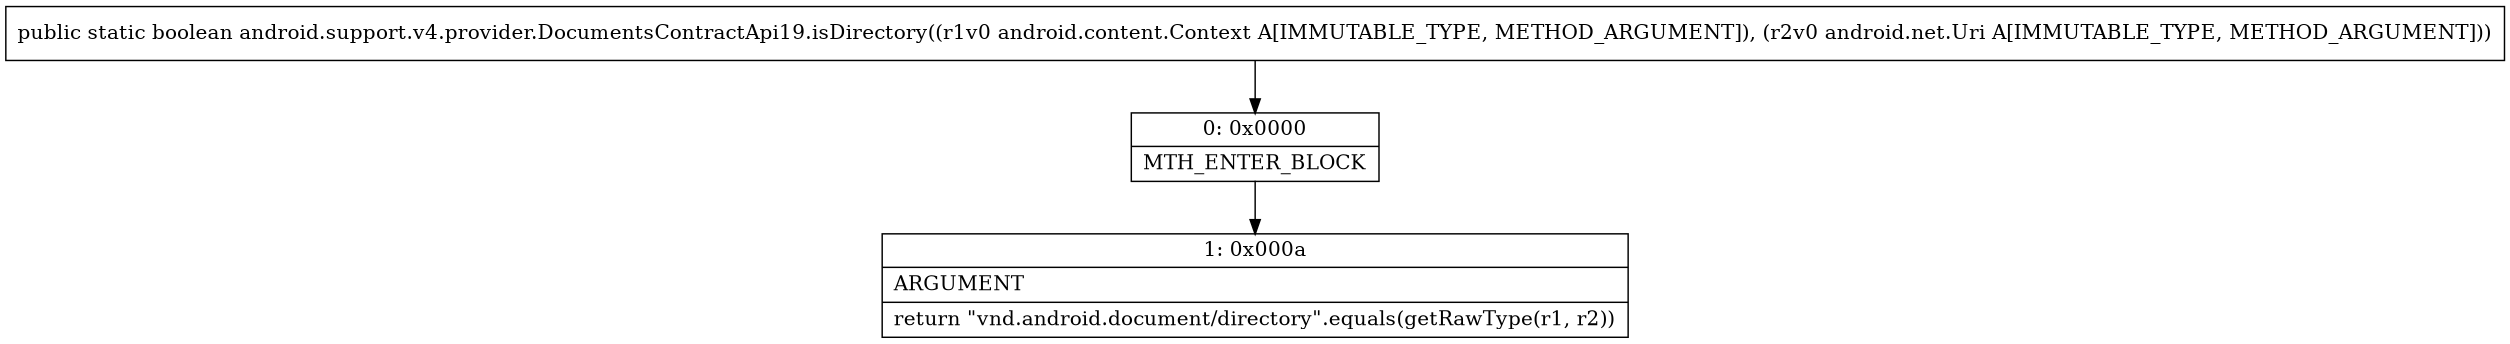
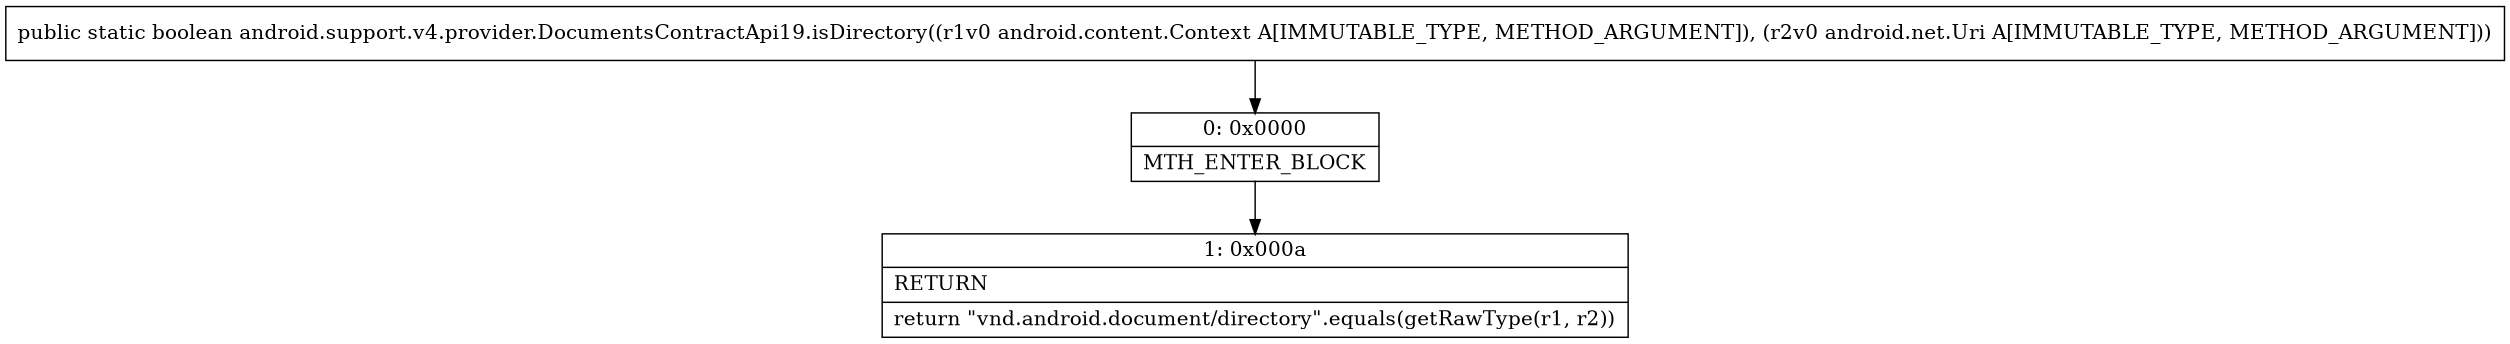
node "1: 0x000a": text "ARGUMENT" -> "RETURN"
